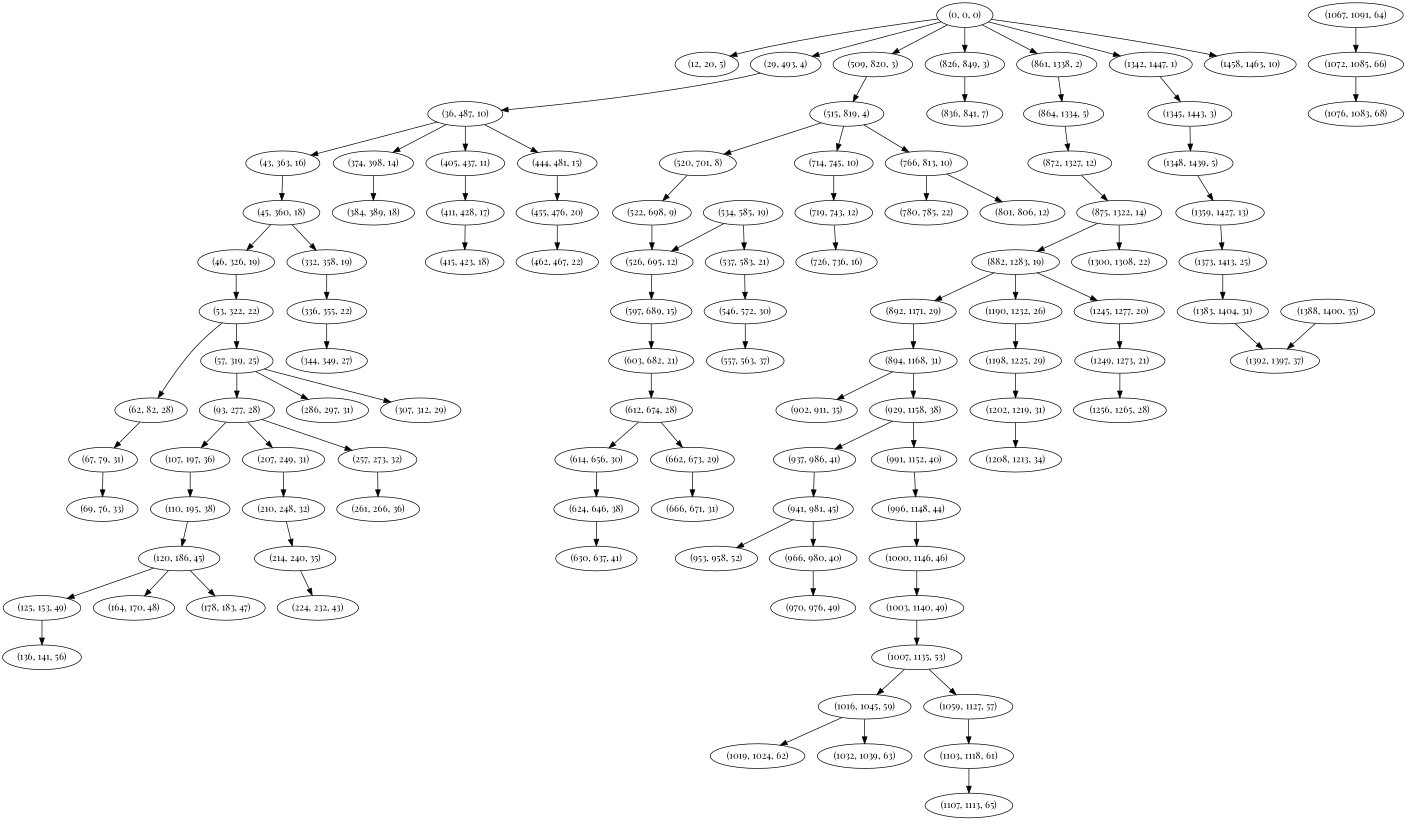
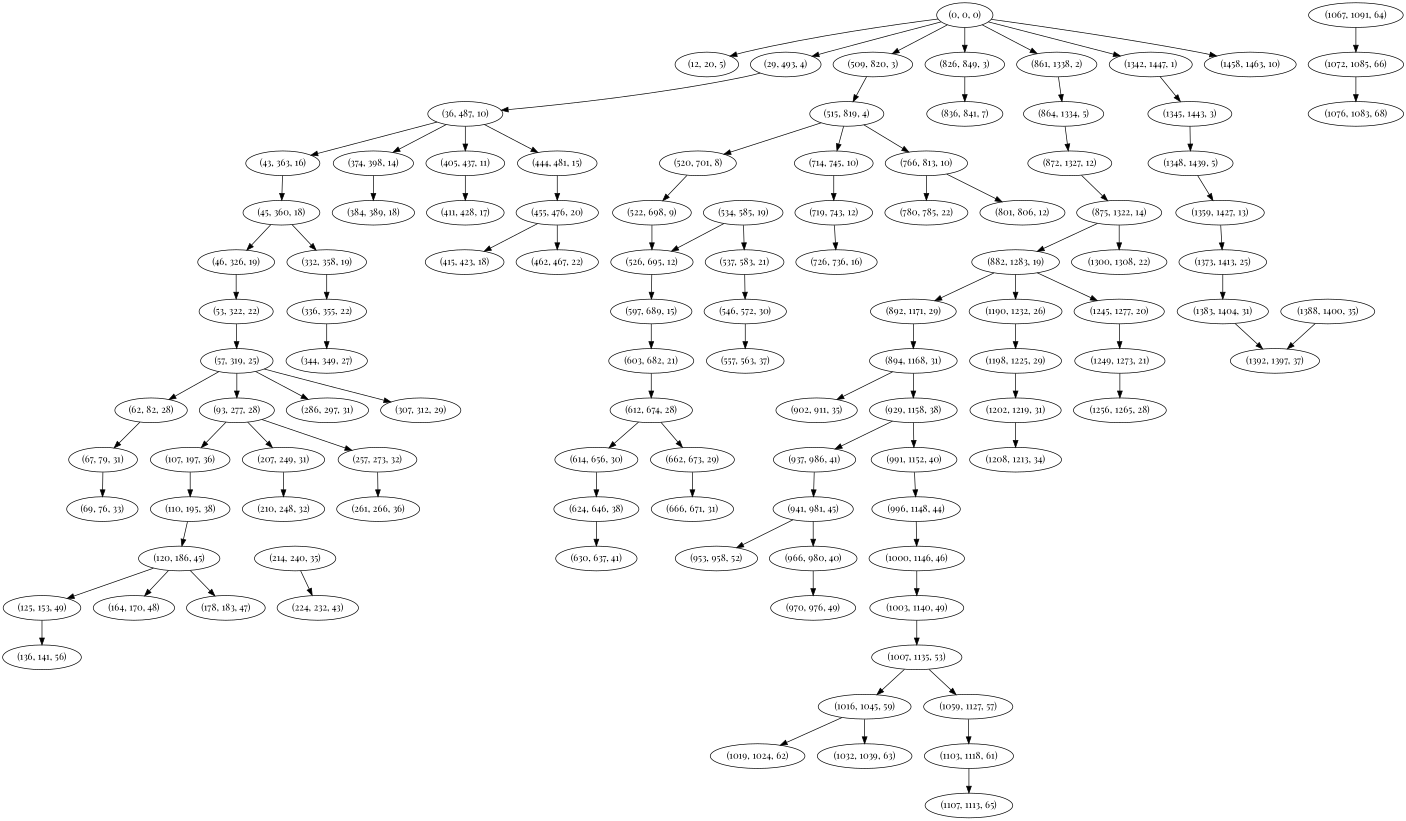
edge "(411, 428, 17)" -> "(415, 423, 18)": now "(455, 476, 20)" -> "(415, 423, 18)"
edge "(53, 322, 22)" -> "(62, 82, 28)": now "(57, 319, 25)" -> "(62, 82, 28)"
edge "(210, 248, 32)" -> "(214, 240, 35)": removed
